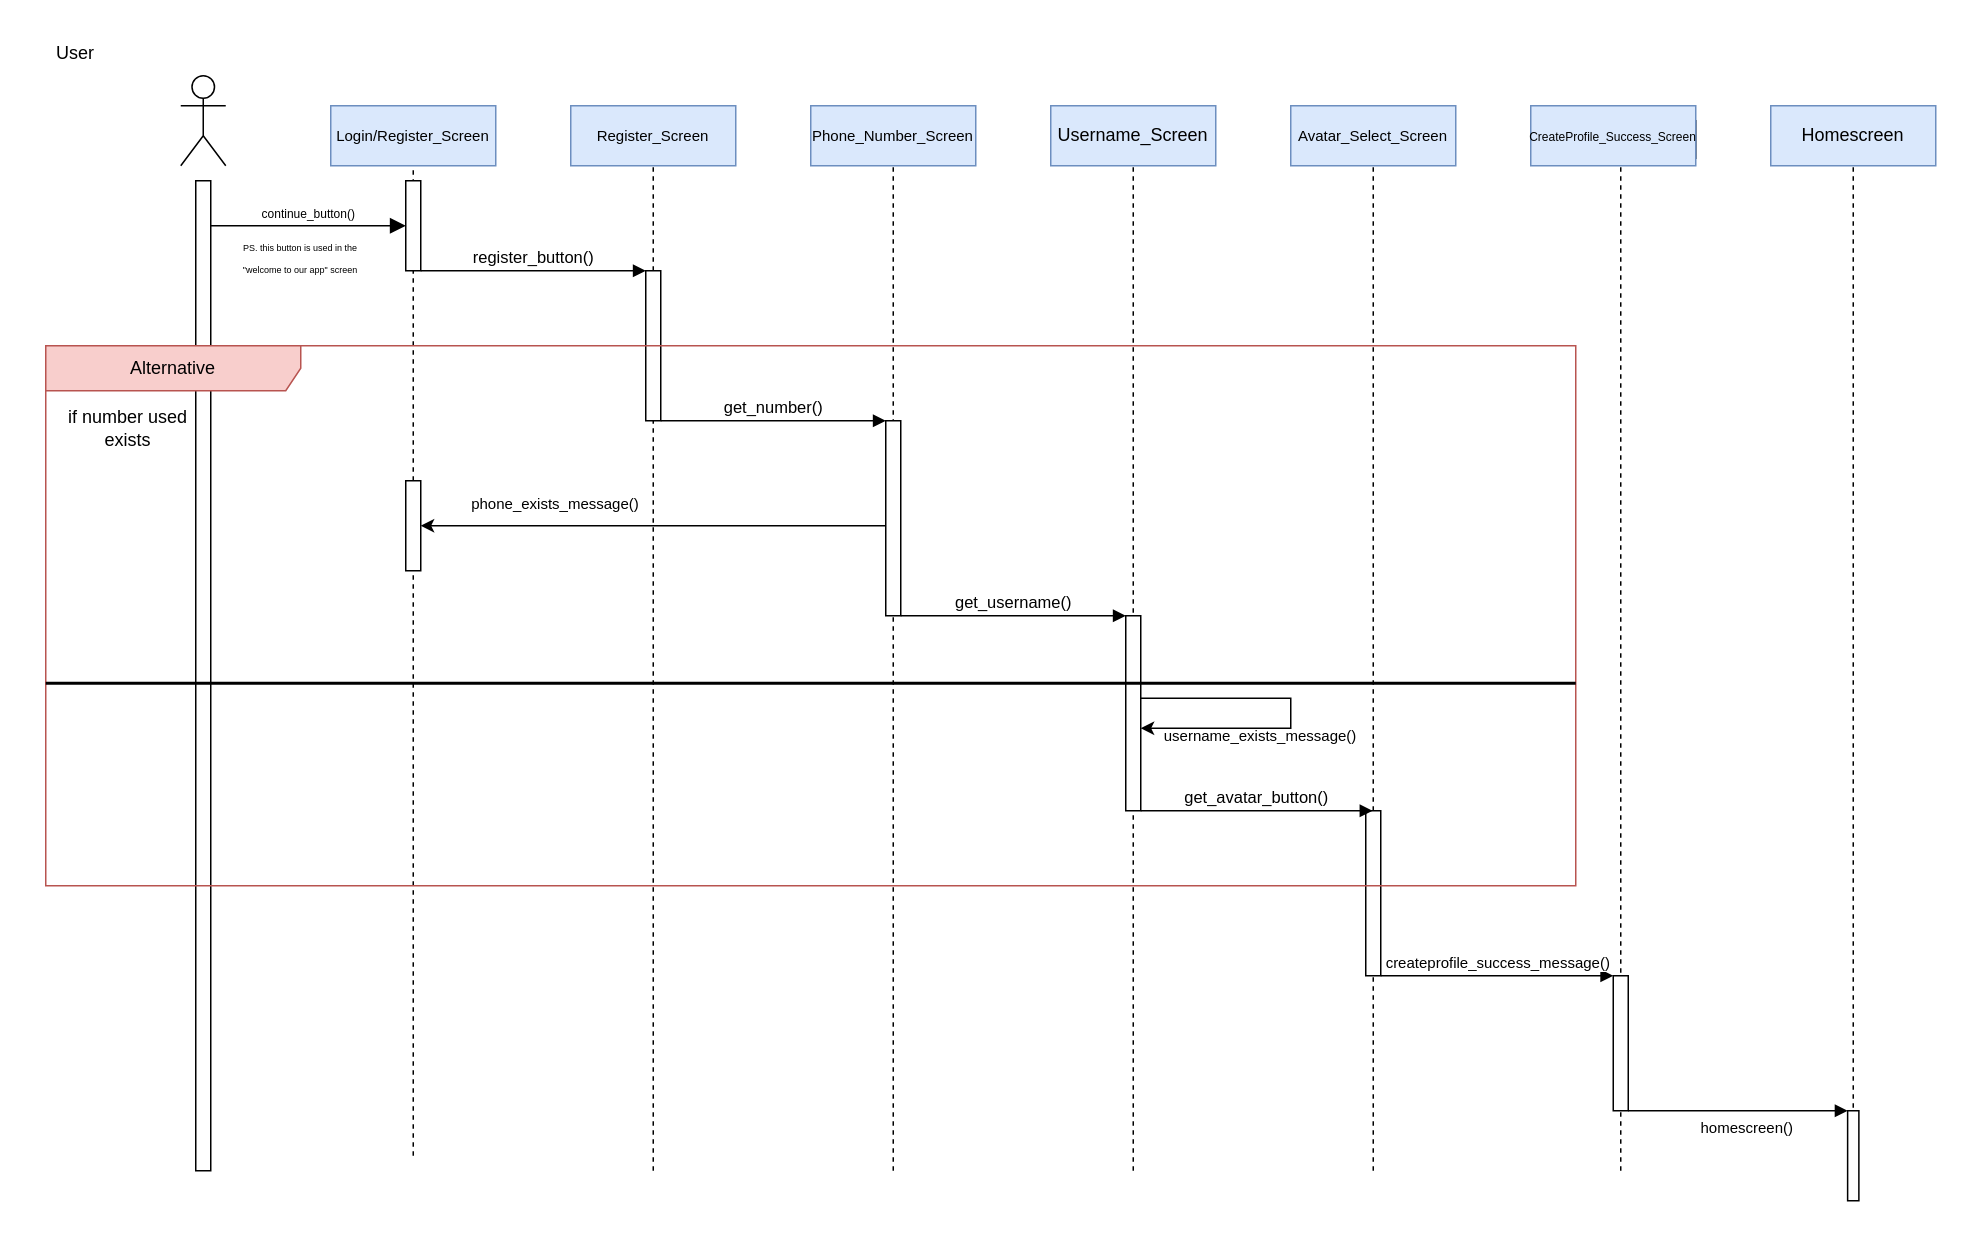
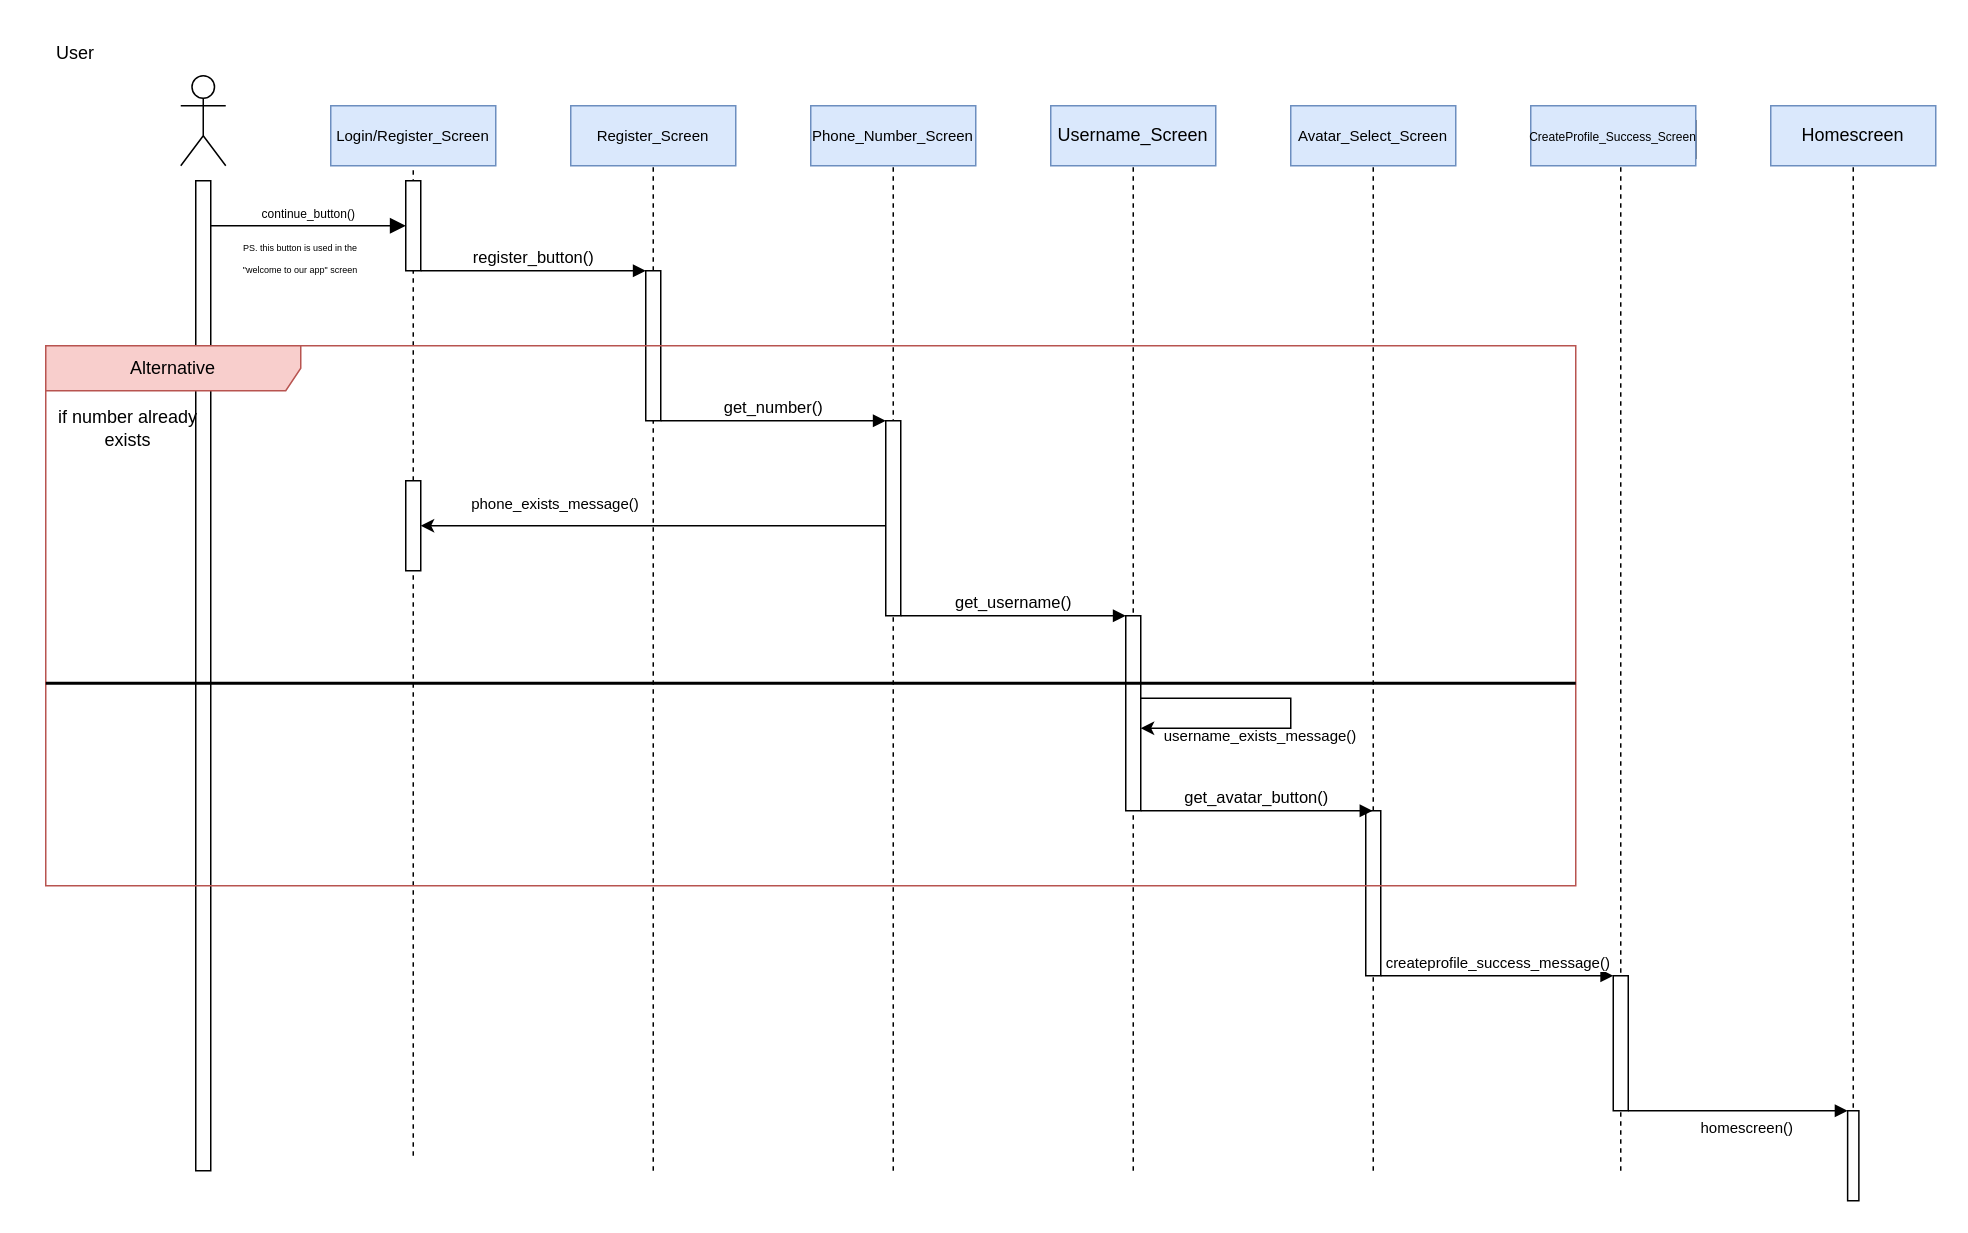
node "if number used exists": label "if number used exists" -> "if number already exists"
